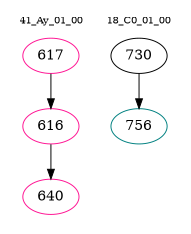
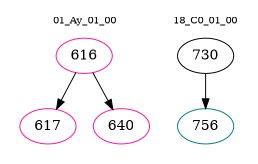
cluster "41_Ay_01_00": label "41_Ay_01_00" -> "01_Ay_01_00"
edge "617" -> "616": reversed
